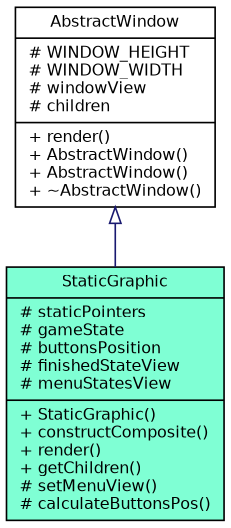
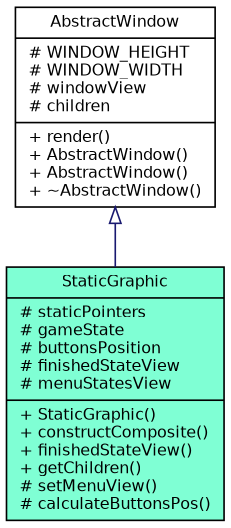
node "StaticGraphic": text "+ render()" -> "+ finishedStateView()"
